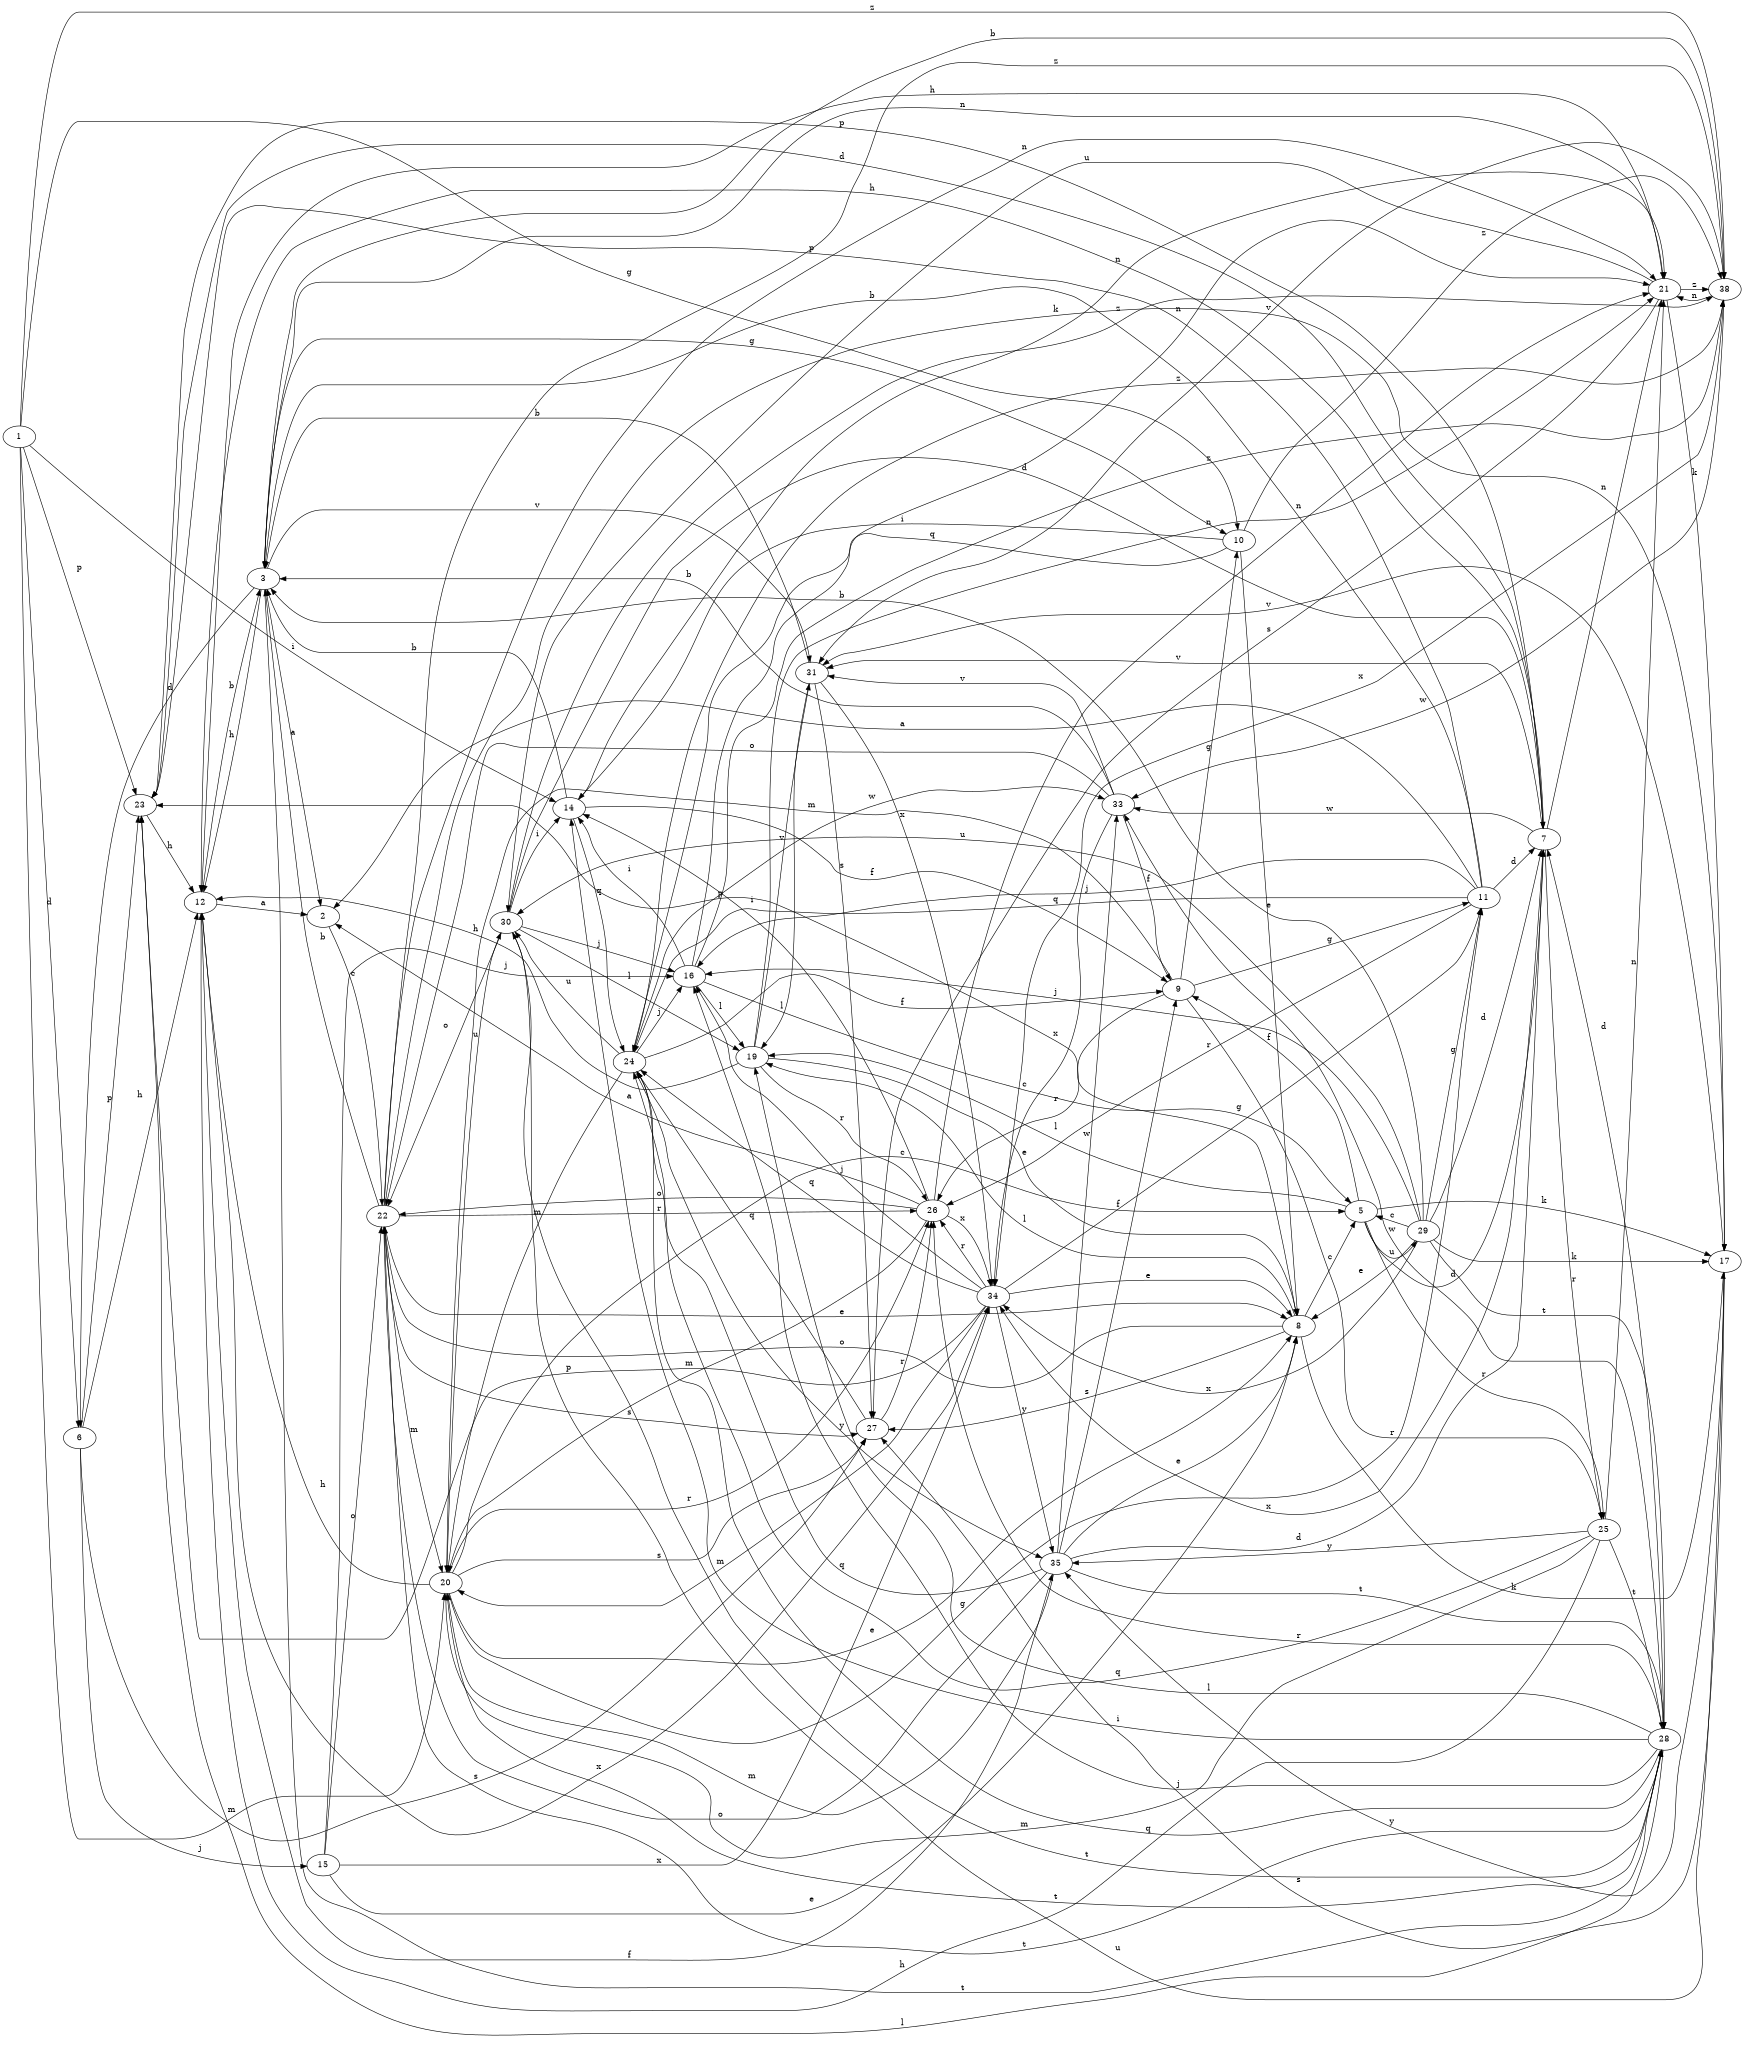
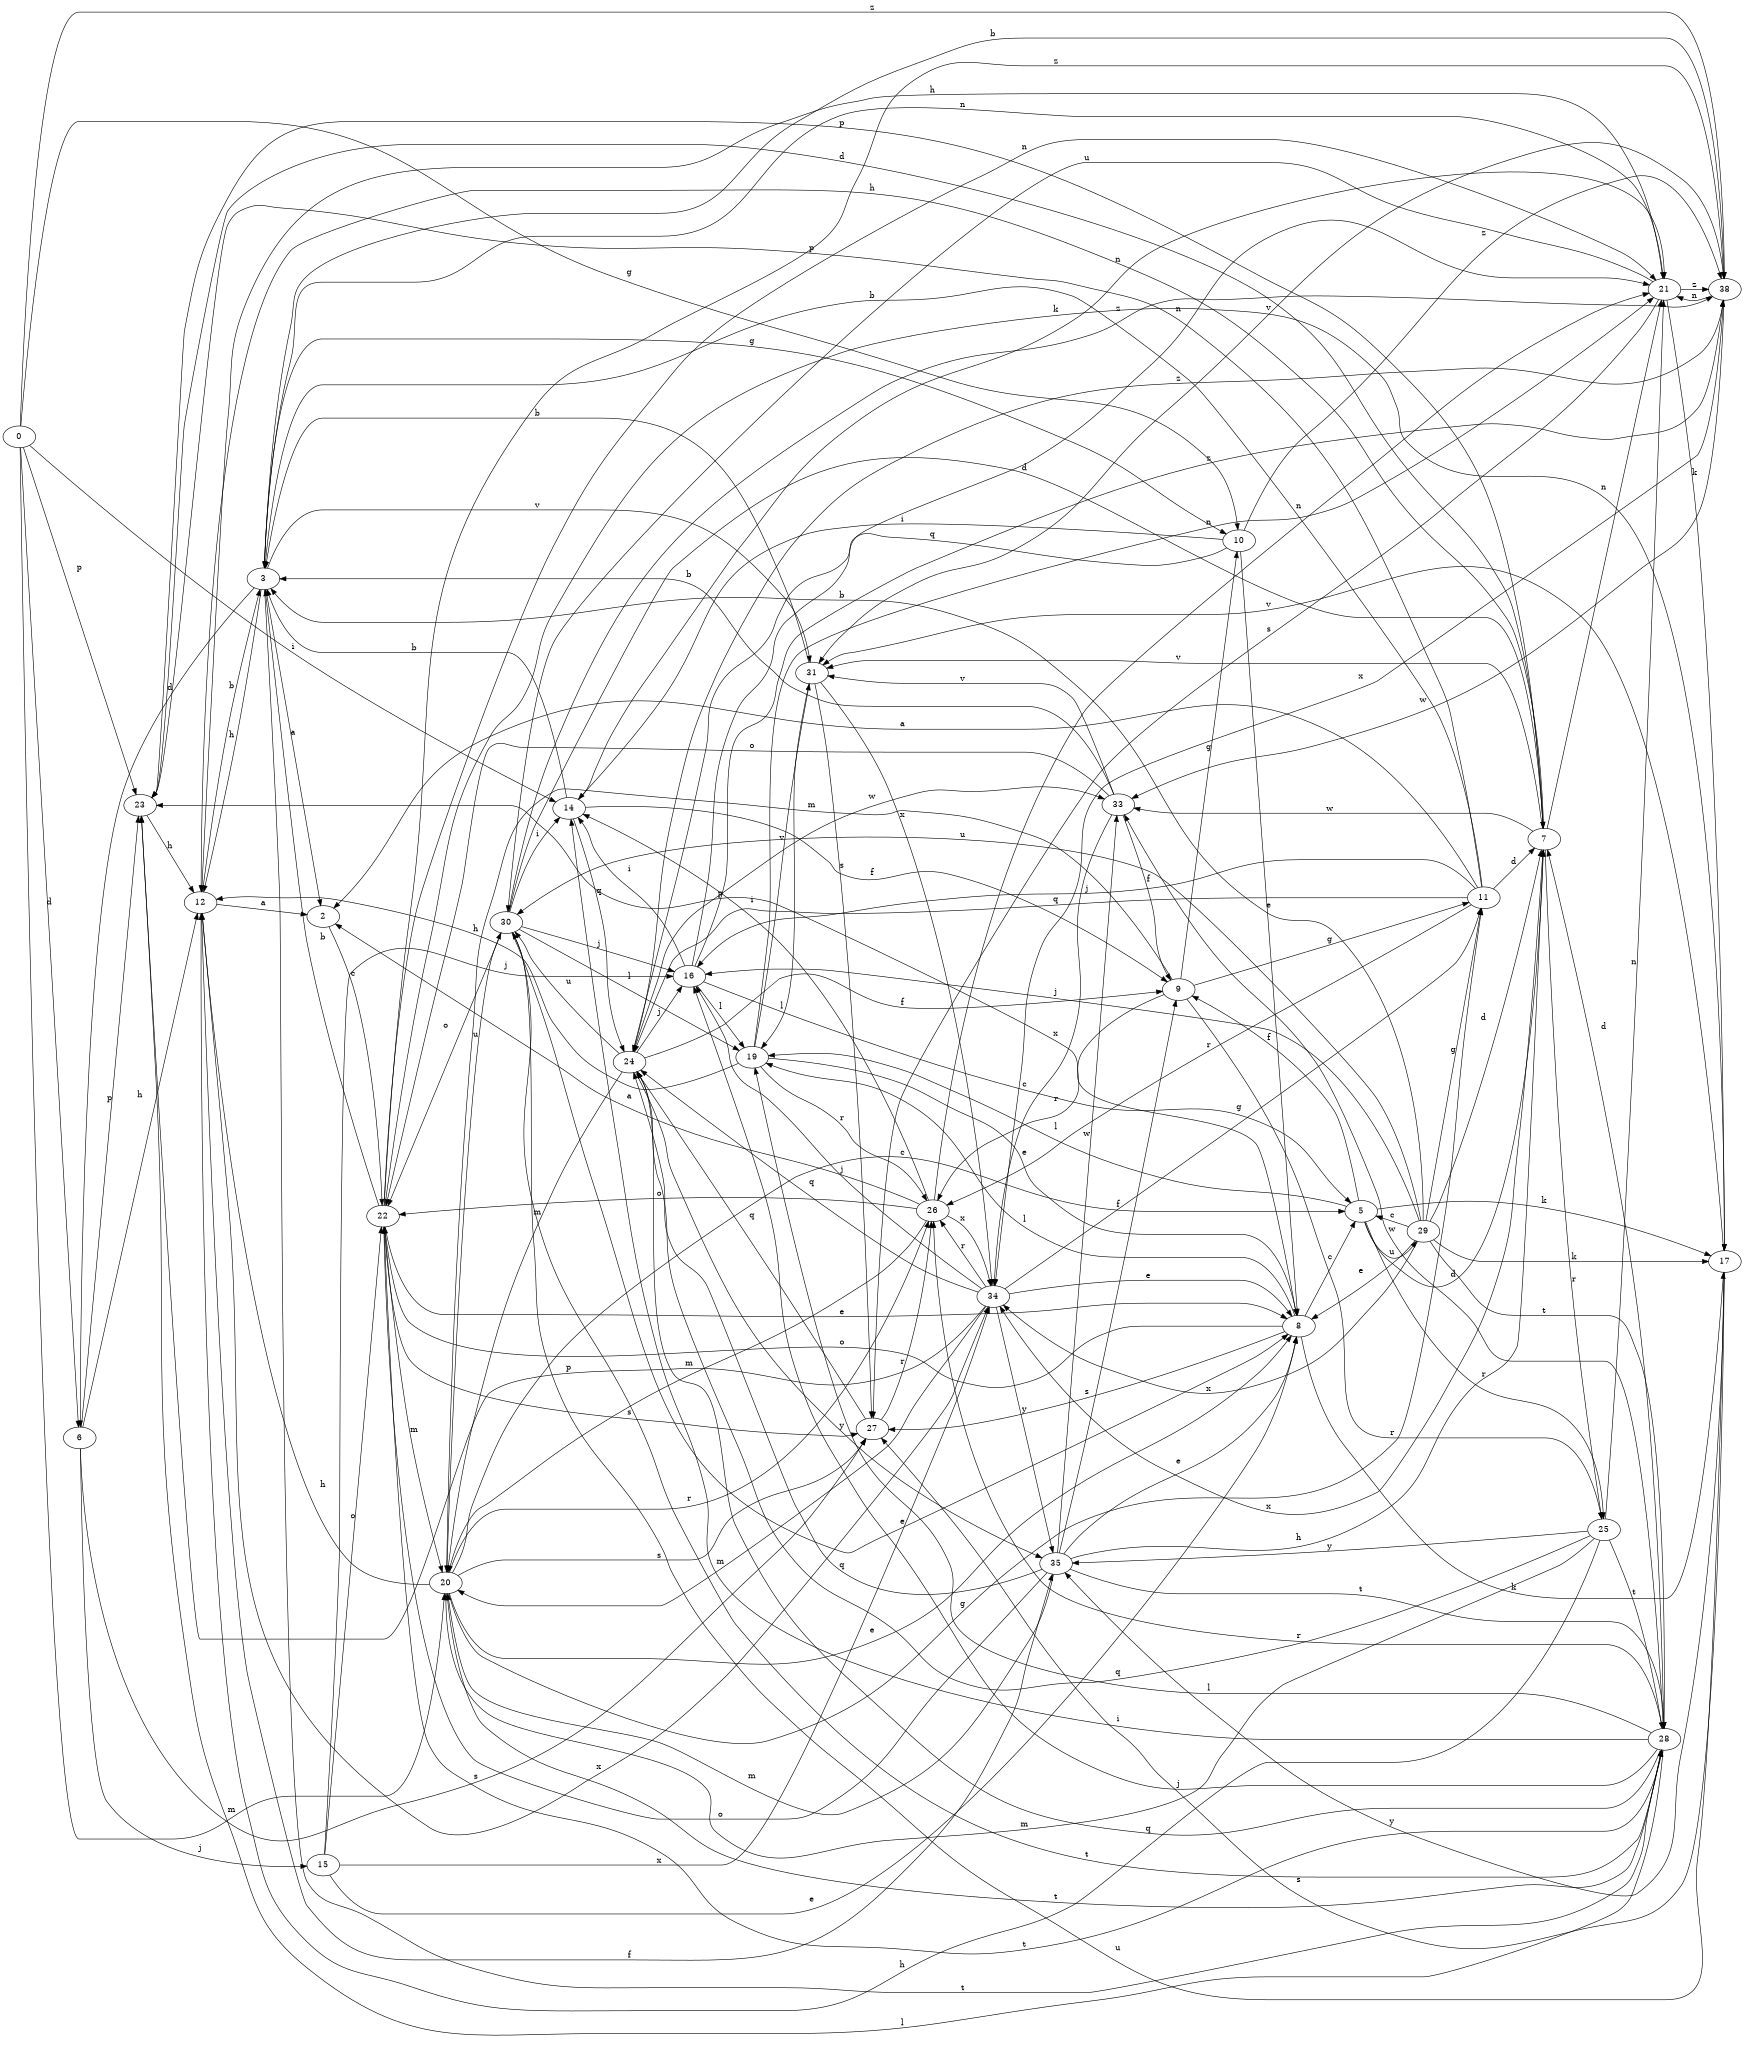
node "1": label "1" -> "0"
edge "22" -> "26": removed, label "r"
edge "30" -> "8": added, label "e"
edge "35" -> "7": label "d" -> "h"
